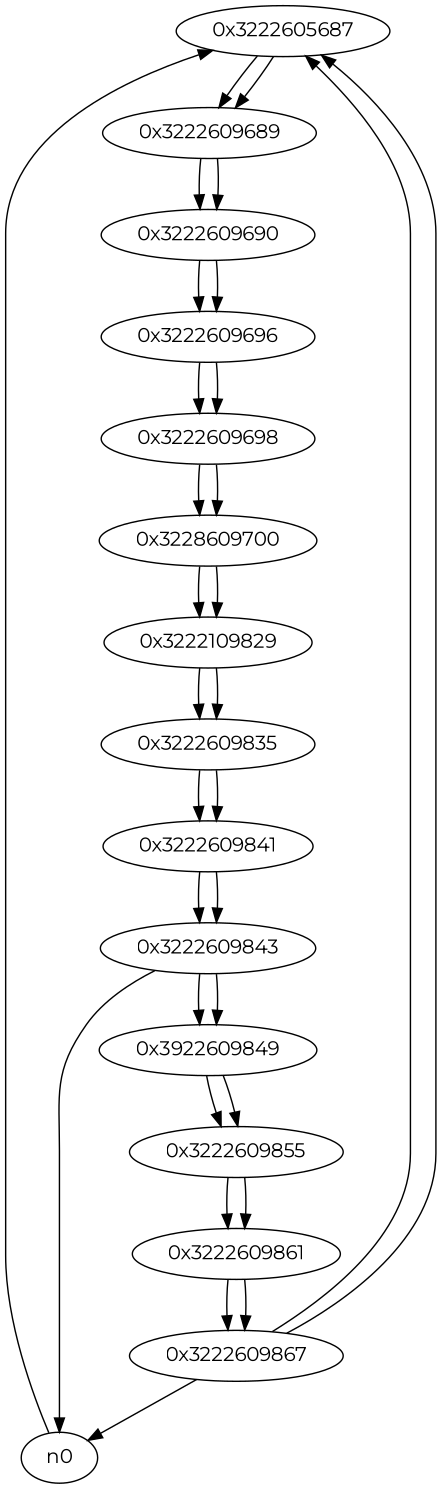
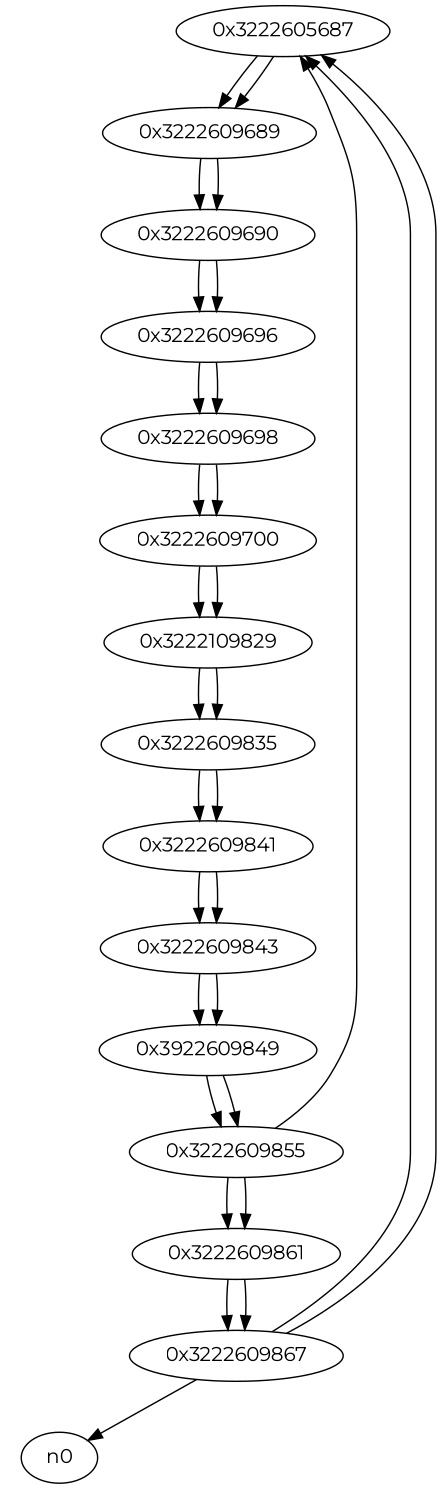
node "0x3228609700": label "0x3228609700" -> "0x3222609700"
edge "n0" -> "0x3222605687": now "0x3222609855" -> "0x3222605687"
edge "0x3222609843" -> "n0": removed
